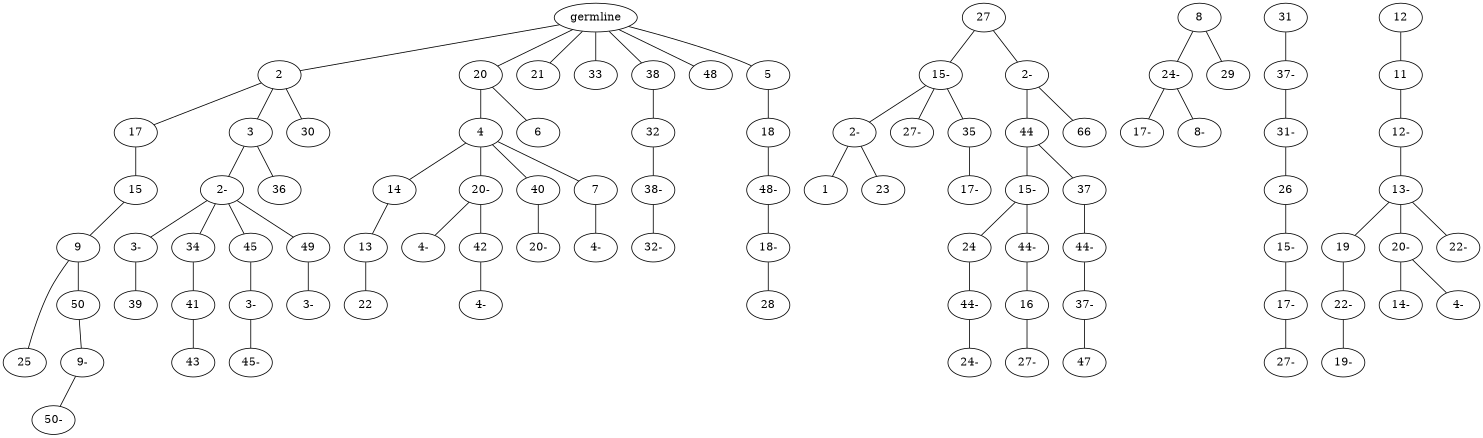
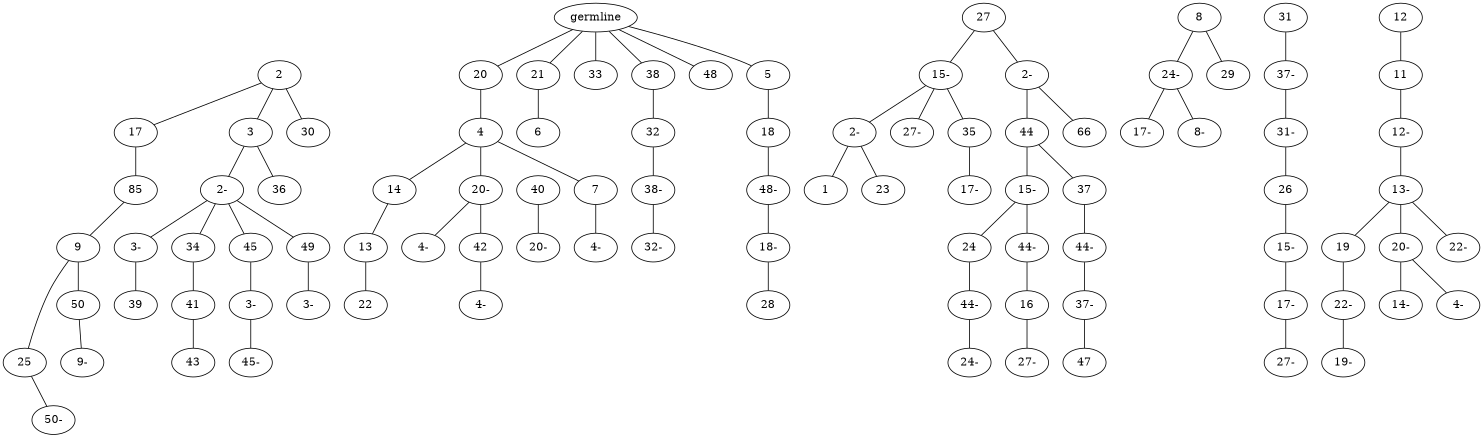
edge "germline" -- "2": removed
edge "20" -- "6": now "21" -- "6"
edge "4" -- "40": removed
node "15": label "15" -> "85"
edge "9-" -- "50-": now "25" -- "50-"
